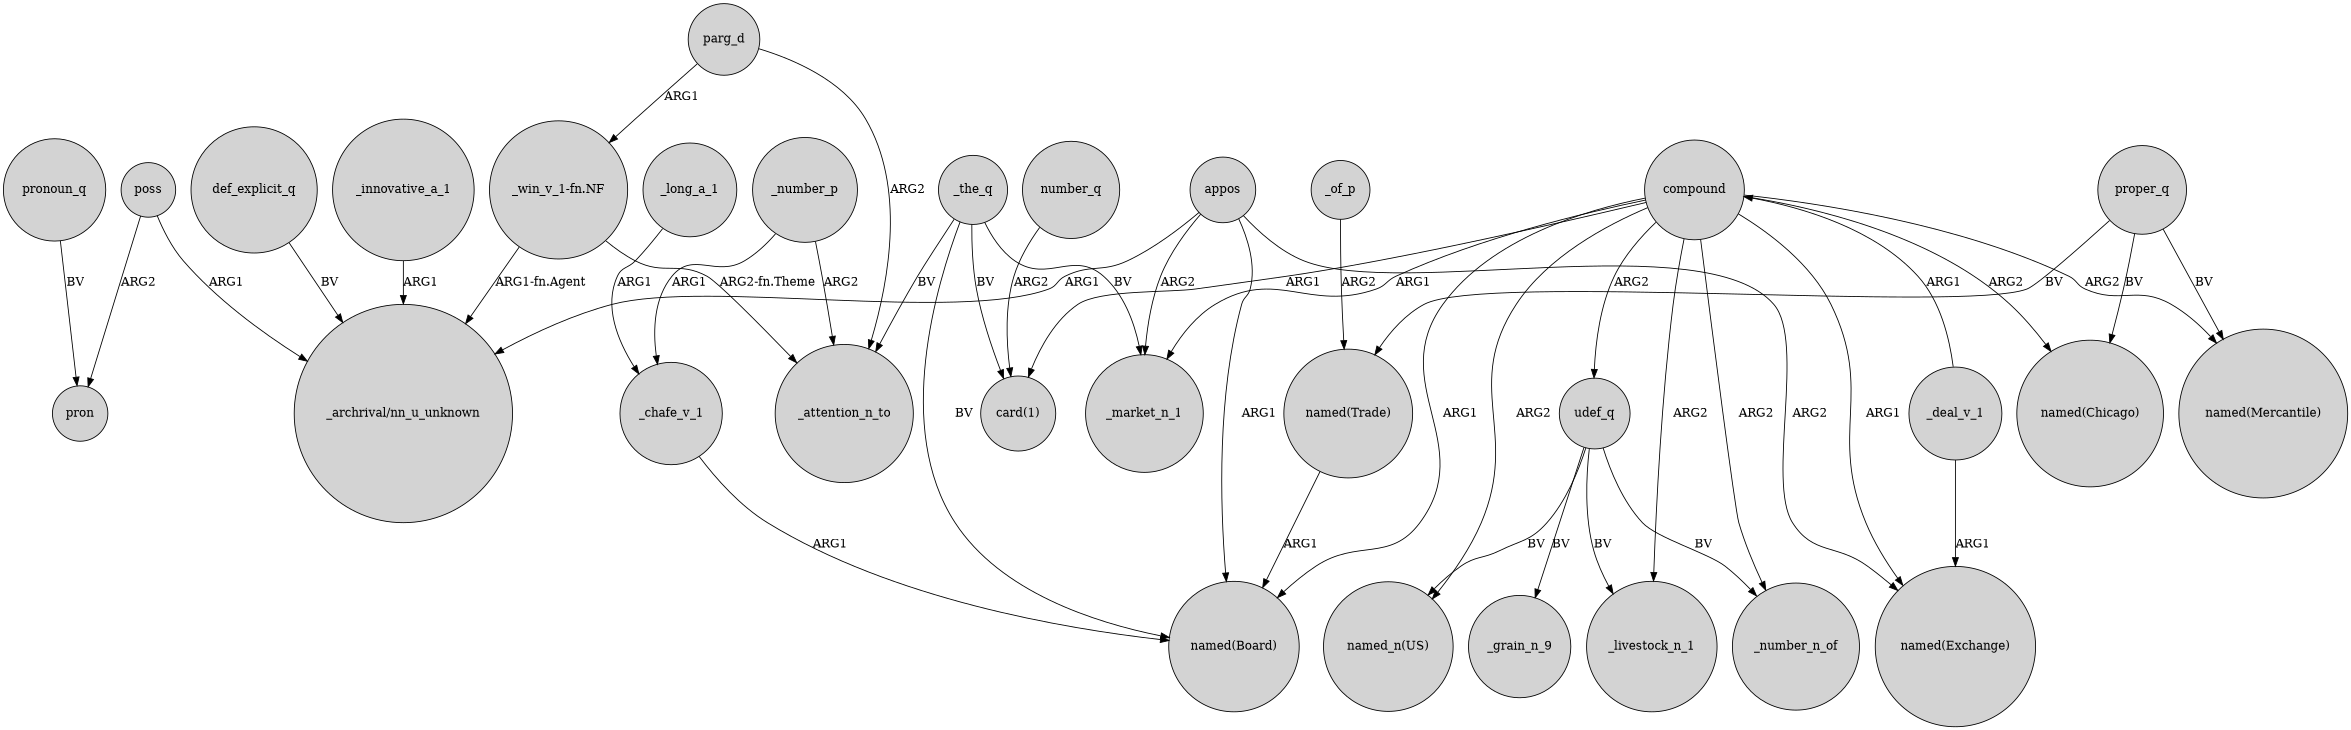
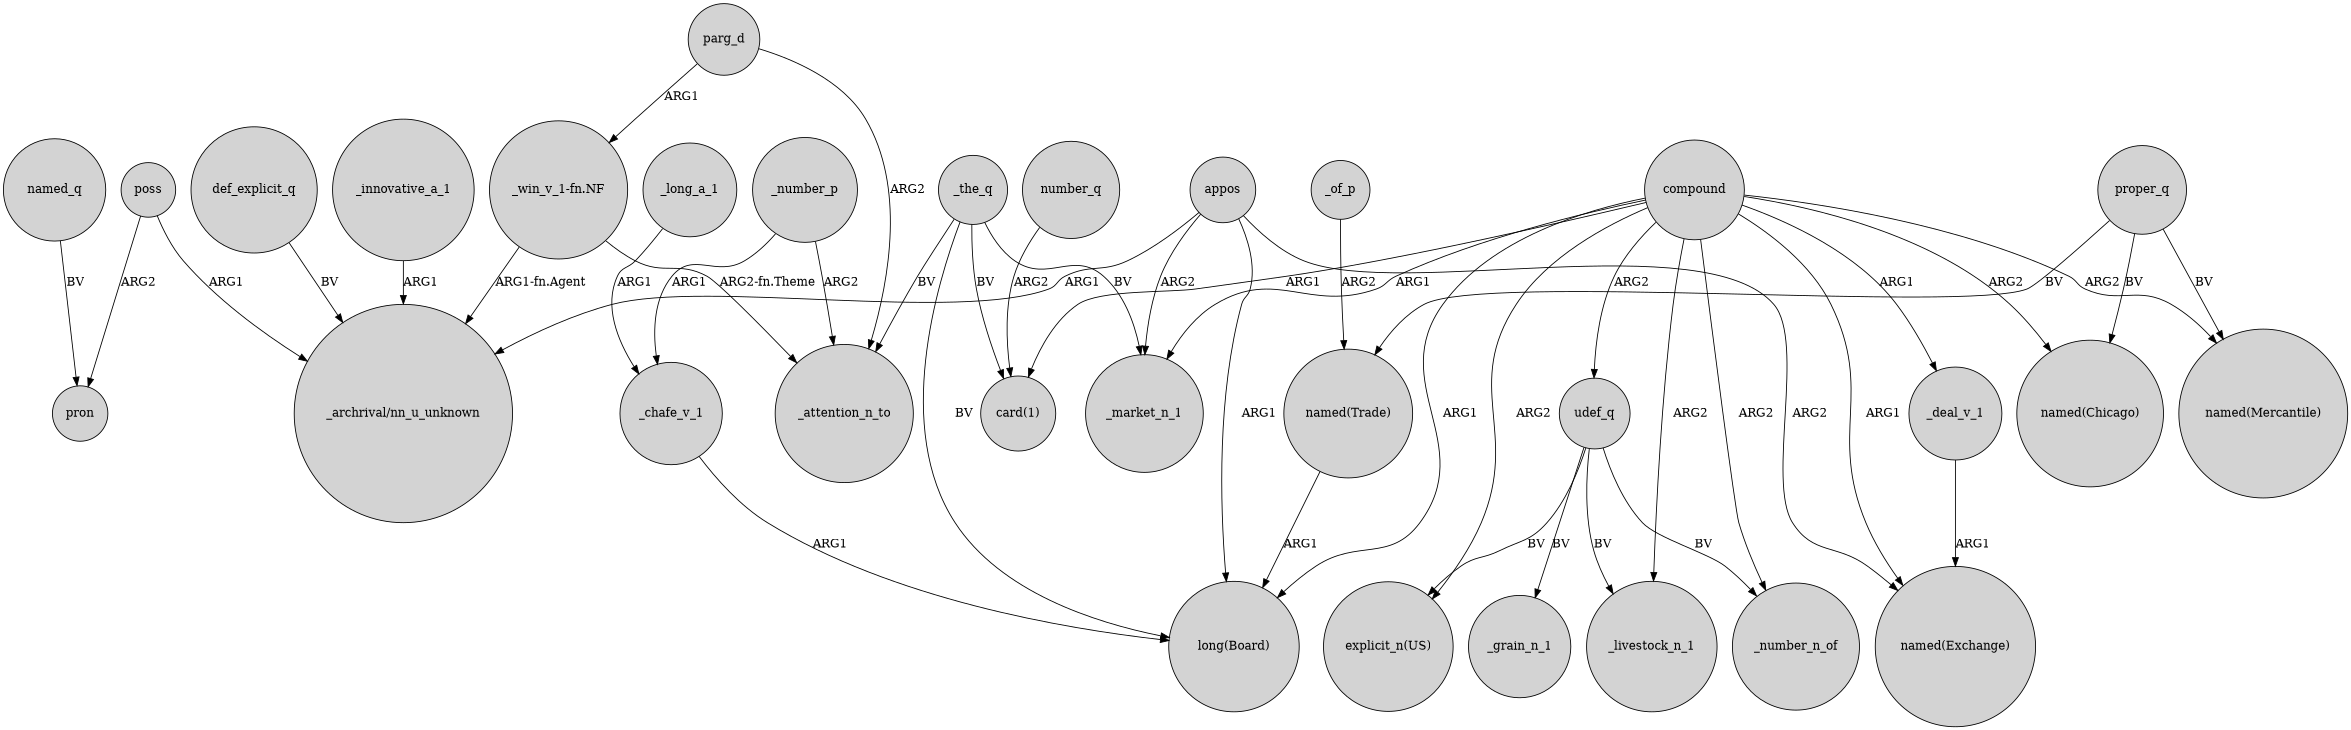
node "pronoun_q": label "pronoun_q" -> "named_q"
edge "_deal_v_1" -> "compound": reversed
node "named(Board)": label "named(Board)" -> "long(Board)"
node "named_n(US)": label "named_n(US)" -> "explicit_n(US)"
node "_grain_n_9": label "_grain_n_9" -> "_grain_n_1"
